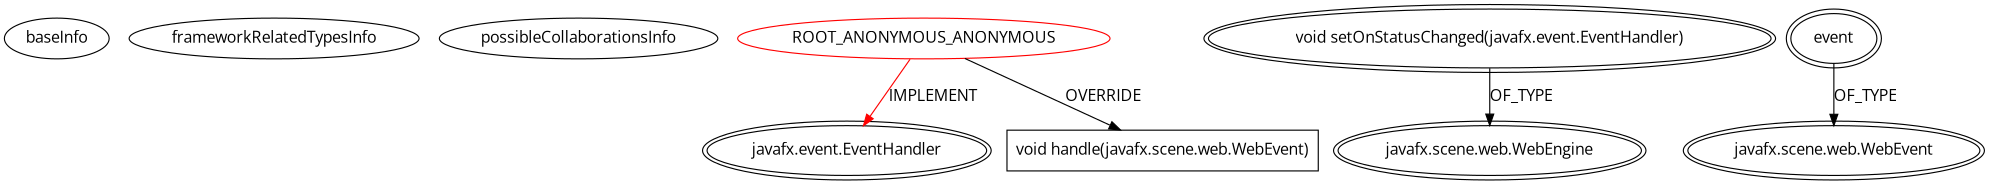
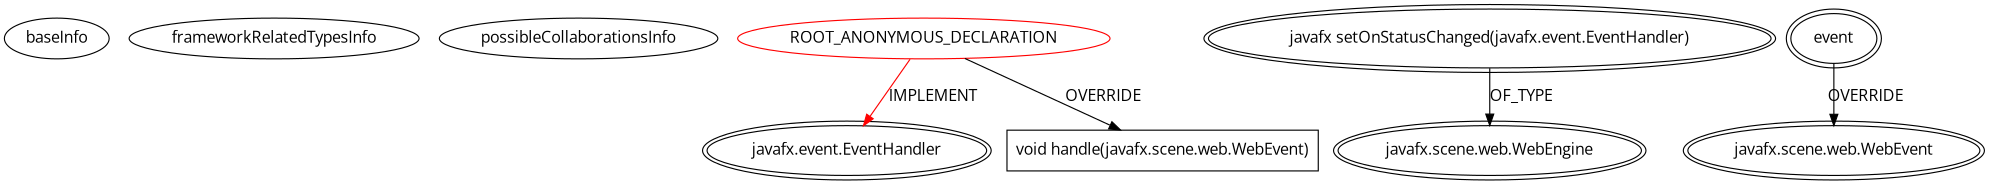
node "ROOT_ANONYMOUS_ANONYMOUS": label "ROOT_ANONYMOUS_ANONYMOUS" -> "ROOT_ANONYMOUS_DECLARATION"
node "void setOnStatusChanged(javafx.event.EventHandler)": label "void setOnStatusChanged(javafx.event.EventHandler)" -> "javafx setOnStatusChanged(javafx.event.EventHandler)"
edge "event" -> "javafx.scene.web.WebEvent": label "OF_TYPE" -> "OVERRIDE"
